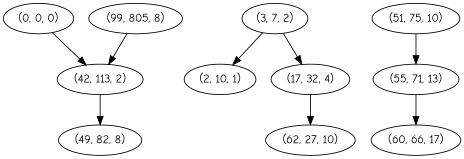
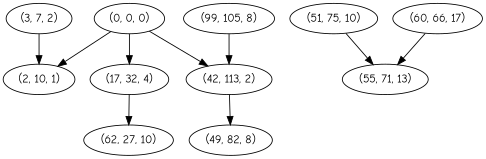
node "(99, 805, 8)": label "(99, 805, 8)" -> "(99, 105, 8)"
edge "(3, 7, 2)" -> "(17, 32, 4)": now "(0, 0, 0)" -> "(17, 32, 4)"
edge "(0, 0, 0)" -> "(2, 10, 1)": added
edge "(55, 71, 13)" -> "(60, 66, 17)": reversed
